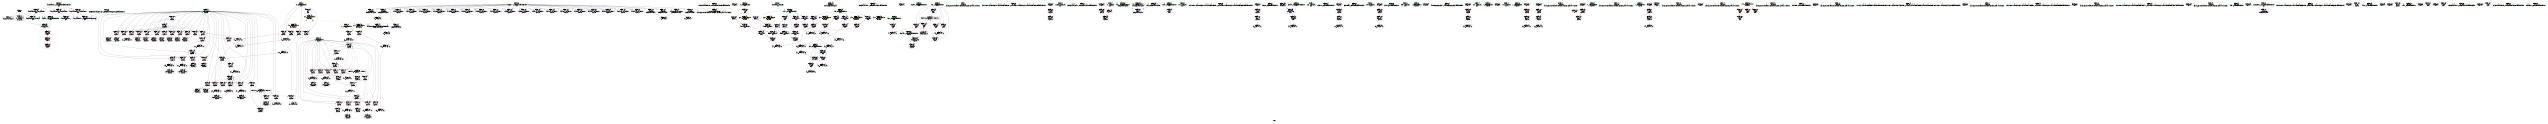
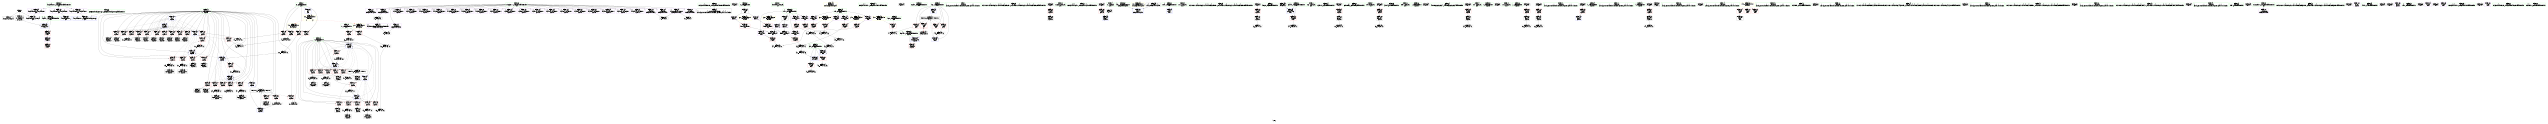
node "NodeID: 470": removed
